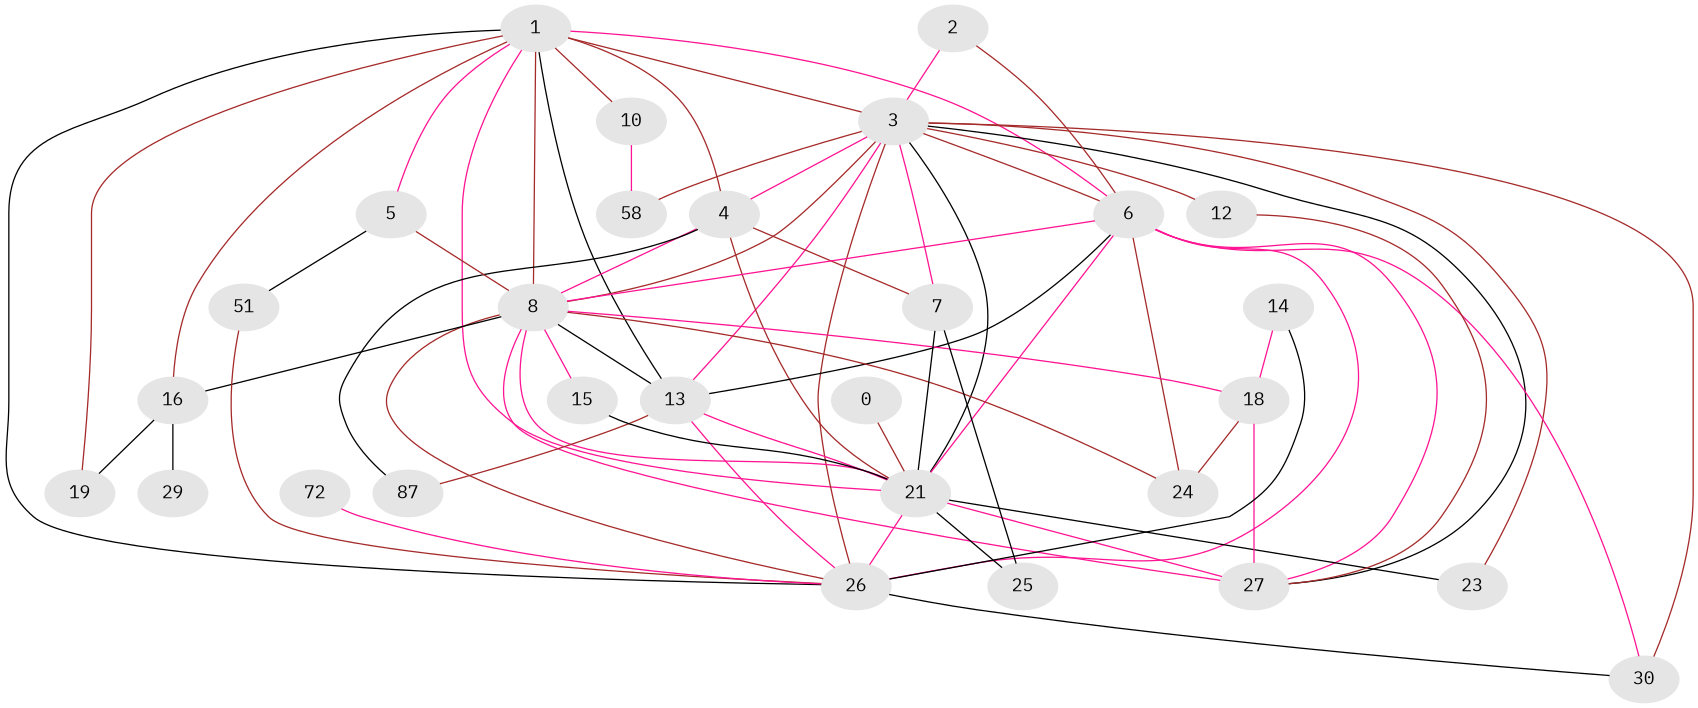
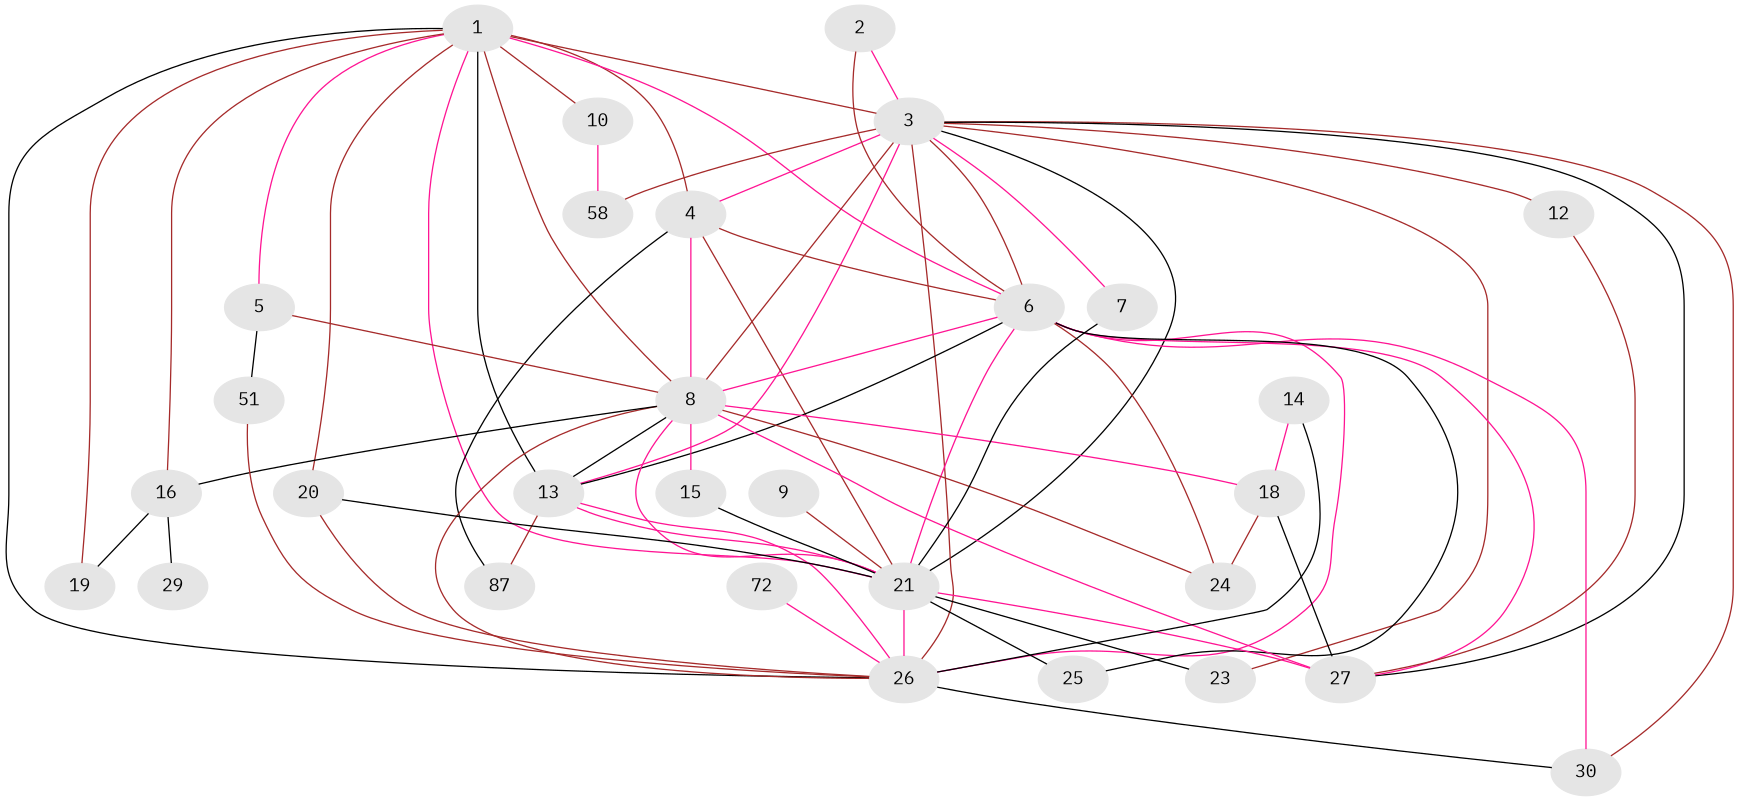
edge "4" -- "7": now "4" -- "6"
node "0": label "0" -> "9"
edge "7" -- "25": now "6" -- "25"
edge "18" -- "27": color deeppink -> black
node "20": added
